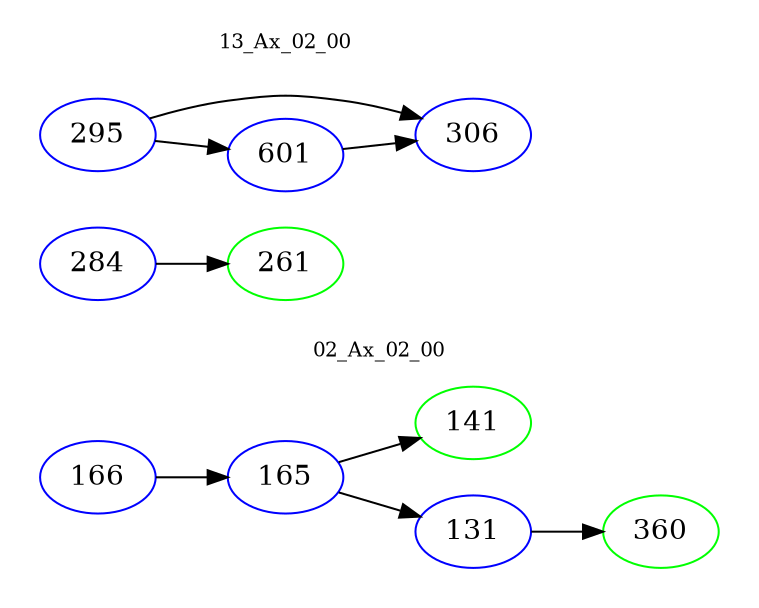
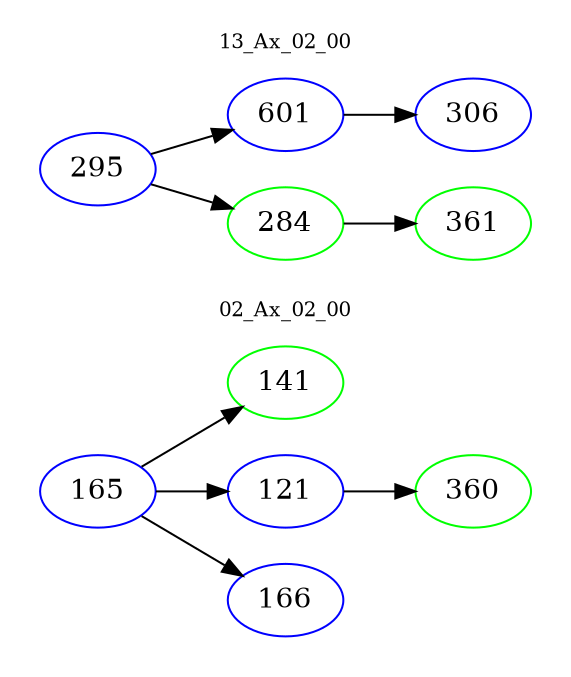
edge "295" -> "306": now "295" -> "284"
node "284": color blue -> green
node "261": label "261" -> "361"
edge "166" -> "165": reversed
node "131": label "131" -> "121"
